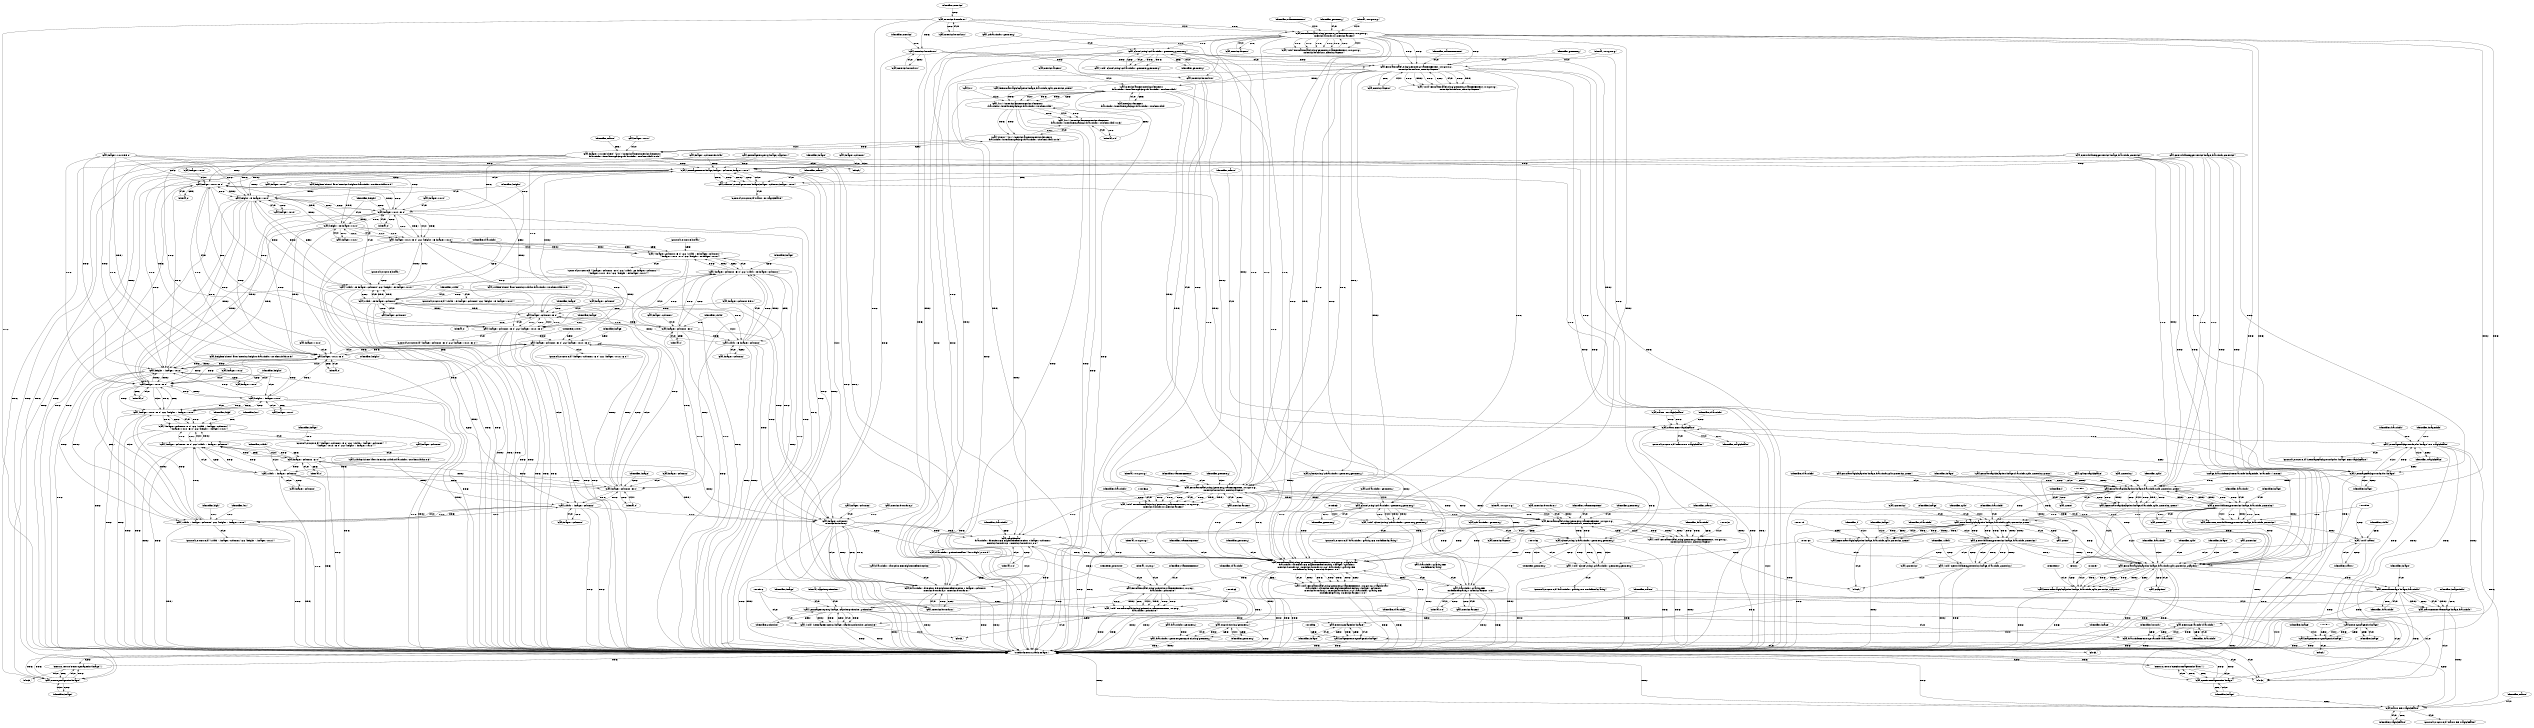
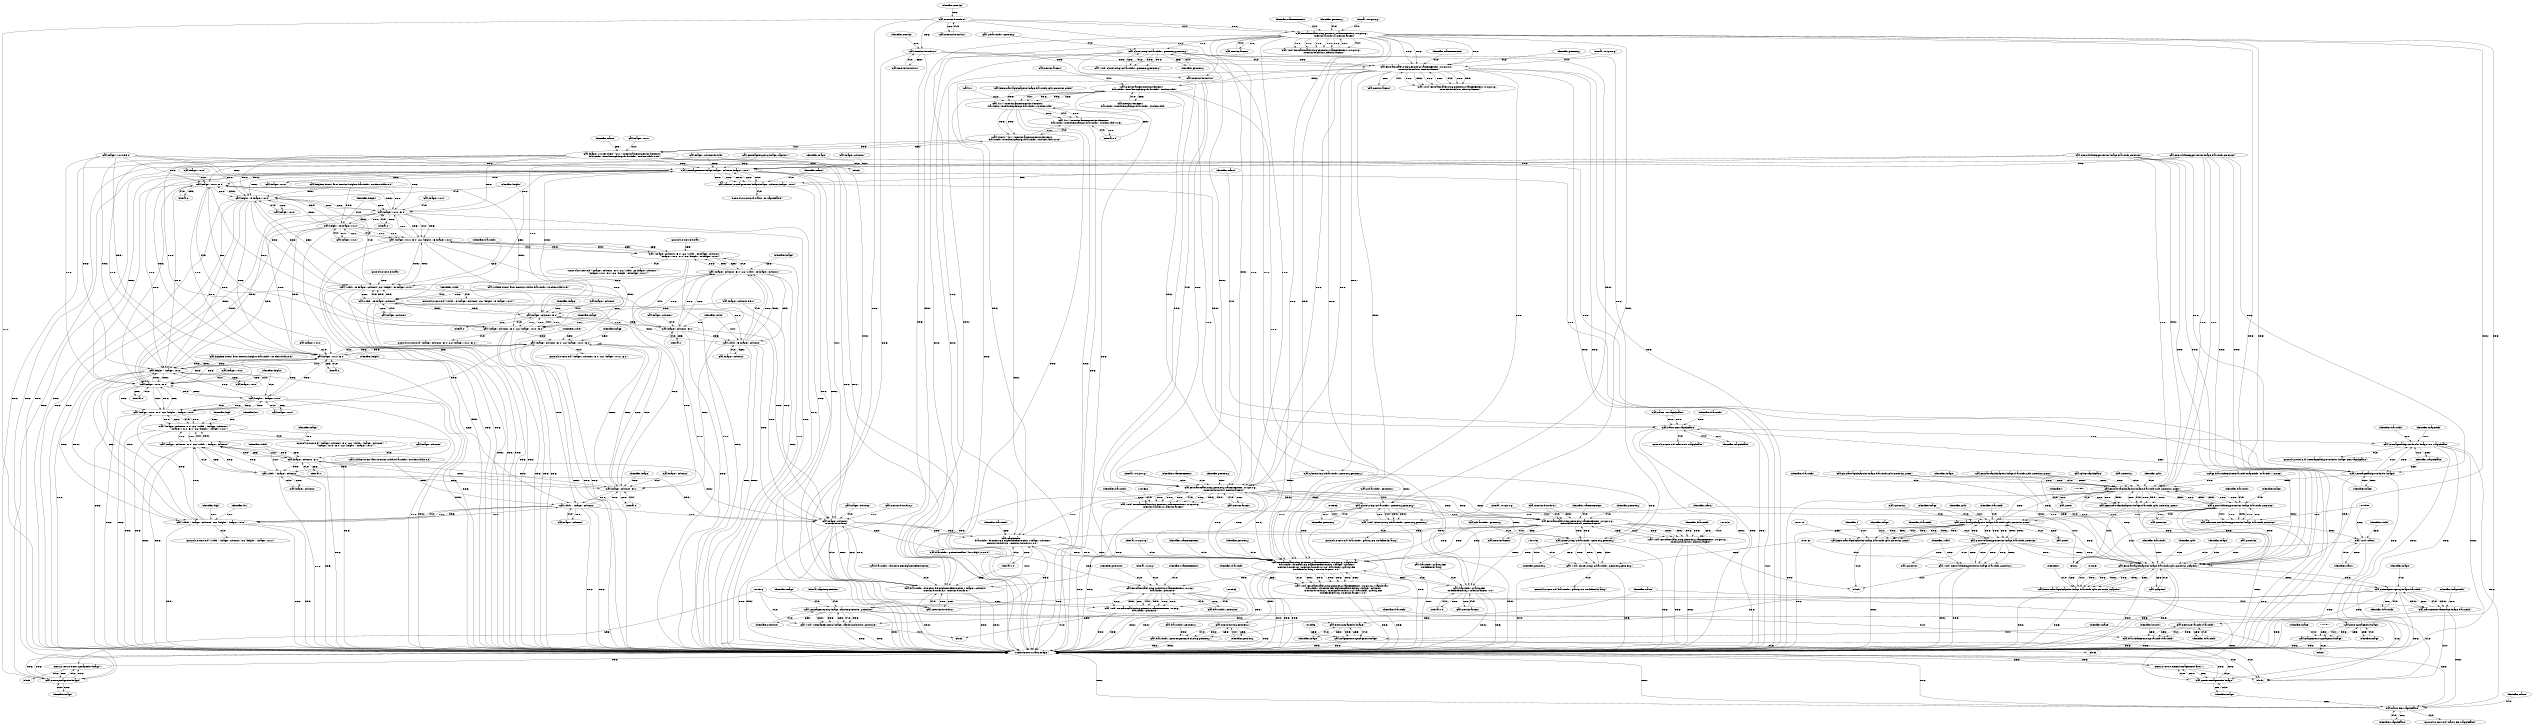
edge "(Call,(width >= image->columns) && (height >= image->rows))" -> "(Call,(image->columns != 0) && (width >= image->columns))": reversed
edge "(Call,image->columns=width)" -> "(Call,image->columns- metrics.bounds.x2)": added, label "DDG:"
edge "(Call,(image->rows != 0) && (height < image->rows))" -> "(Call,(width < image->columns) && (height < image->rows))": removed, label "DDG:"
node "(Call,AnnotateImage(image,draw_info))": label "(Call,AnnotateImage(image,draw_info))" -> "(Call,GetImageProperty(image,draw_info))"
node "(Call,draw_info->pointsize)": added
edge "(Call,status=AnnotateImage(image,draw_info))" -> "(MethodReturn,static Image *)": label "AST: " -> "DDG: "
edge "(MethodReturn,static Image *)" -> "(Return,return(DestroyImageList(image));)": now "1000972" -> "(Return,return(DestroyImageList(image));)"
